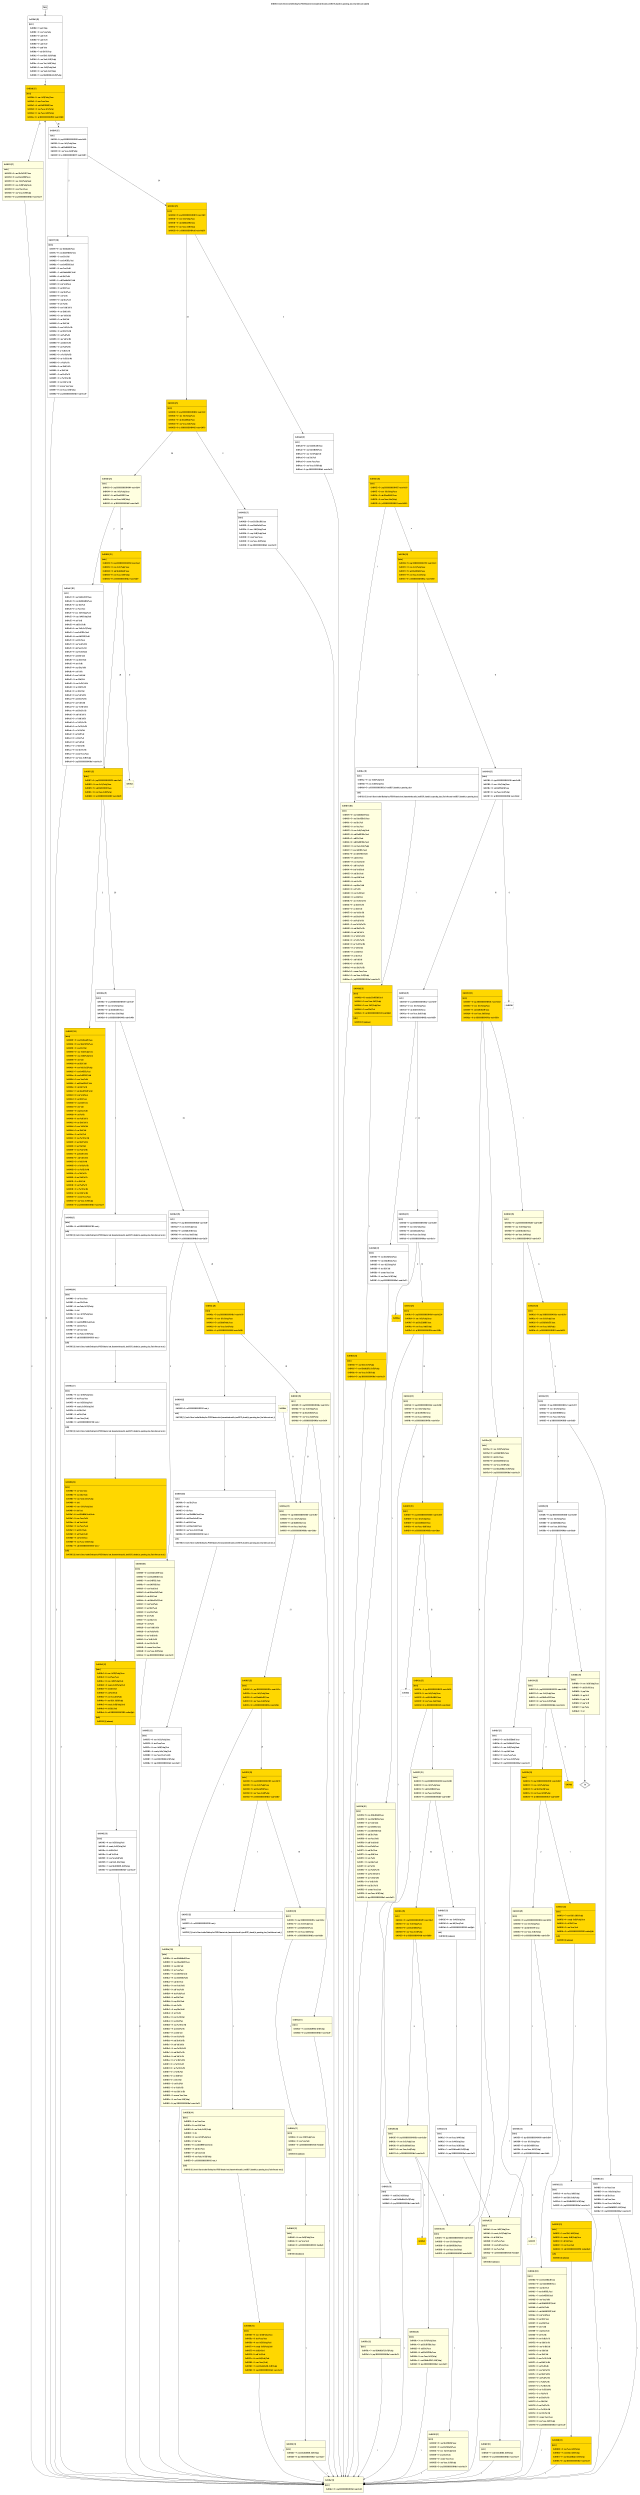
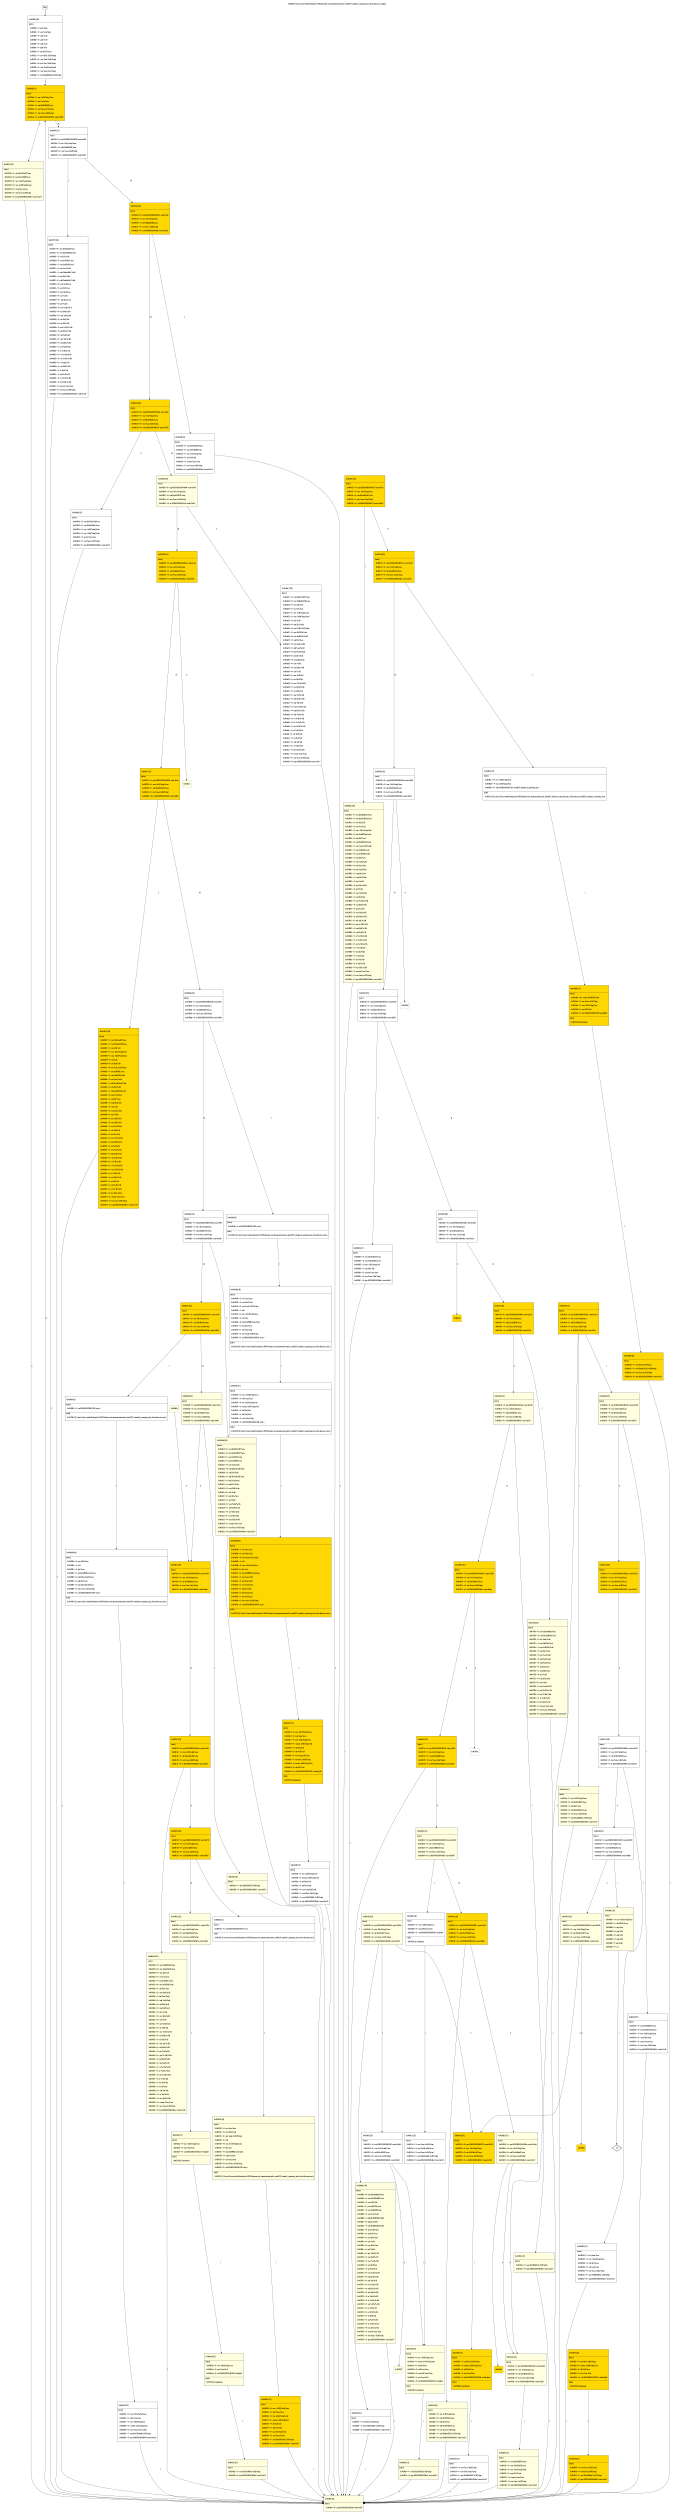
node "0x4040ee [25]": fillcolor lightyellow -> gold
edge "0x40432d [25]" -> "0x404346 [25]": reversed
